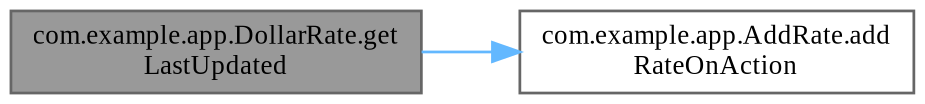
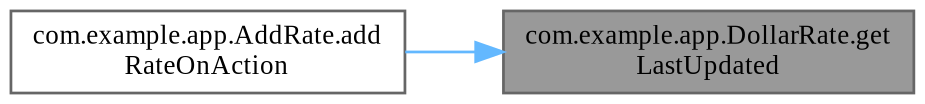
edge "com.example.app.DollarRate.get LastUpdated" -> "com.example.app.AddRate.add RateOnAction": reversed
